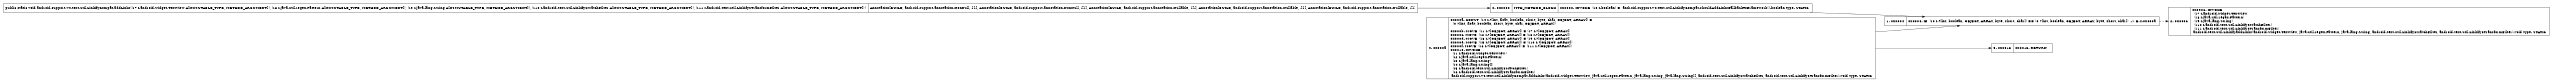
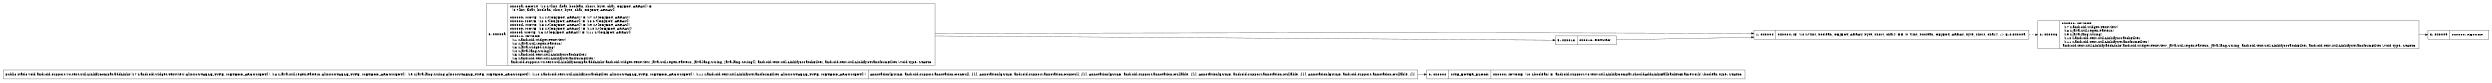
node "0: 0x0000": text "MTH_METHOD_BLOCK" -> "MTH_ENTER_BLOCK"
edge "0: 0x0000" -> "1: 0x0004": now "5: 0x0013" -> "1: 0x0004"
node "3: 0x0009": added
node "4: 0x000a": text "(r3 I:java.lang.String)" -> "(r3 I:java.widget.String)"
